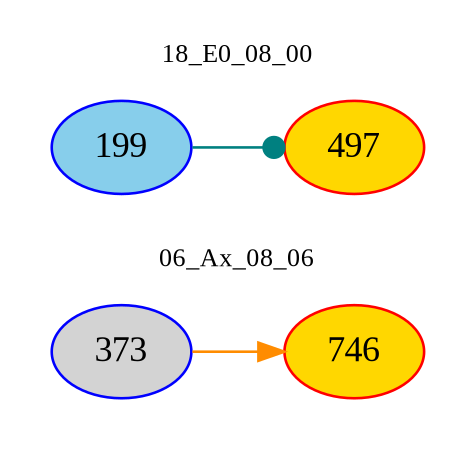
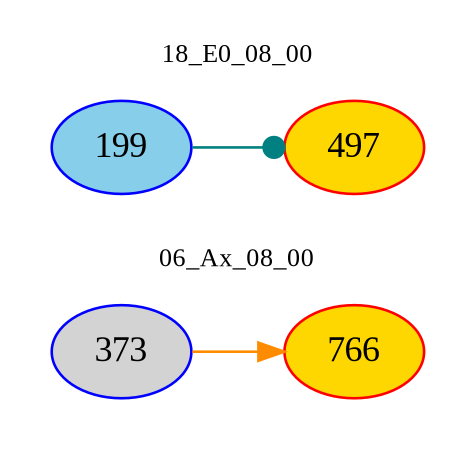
cluster "06_Ax_08_06": label "06_Ax_08_06" -> "06_Ax_08_00"
node "746": label "746" -> "766"
